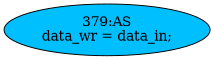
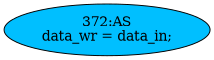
node "379:AS data_wr = data_in;": label "379:AS data_wr = data_in;" -> "372:AS data_wr = data_in;"
